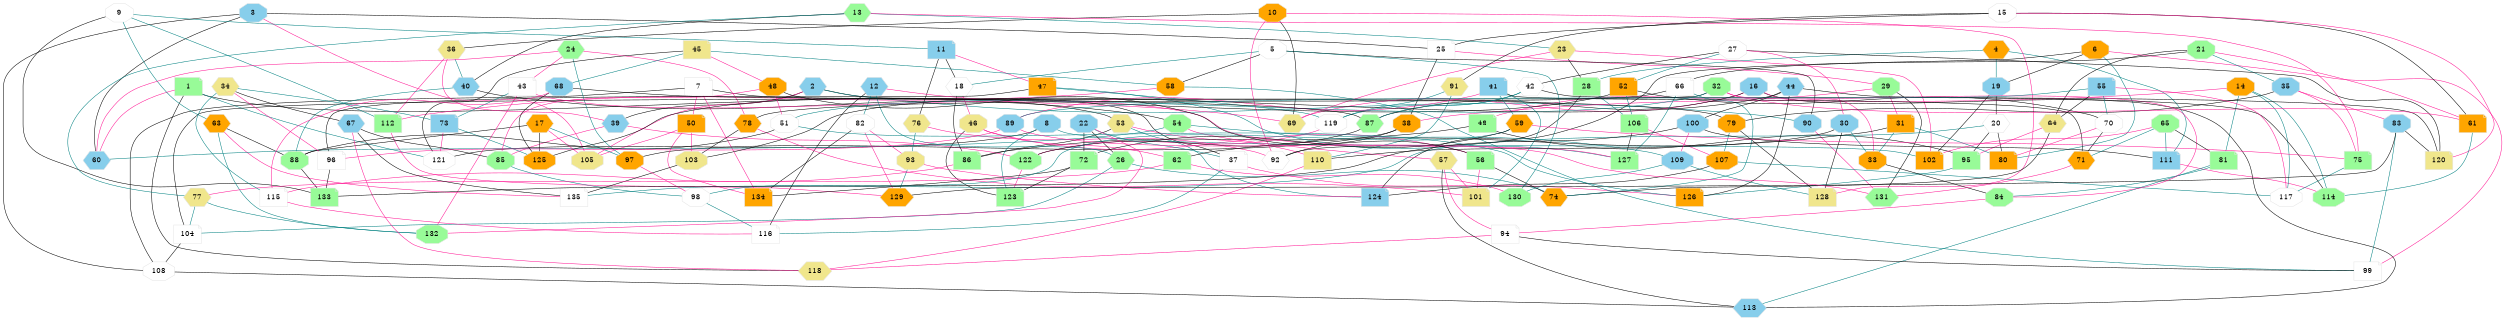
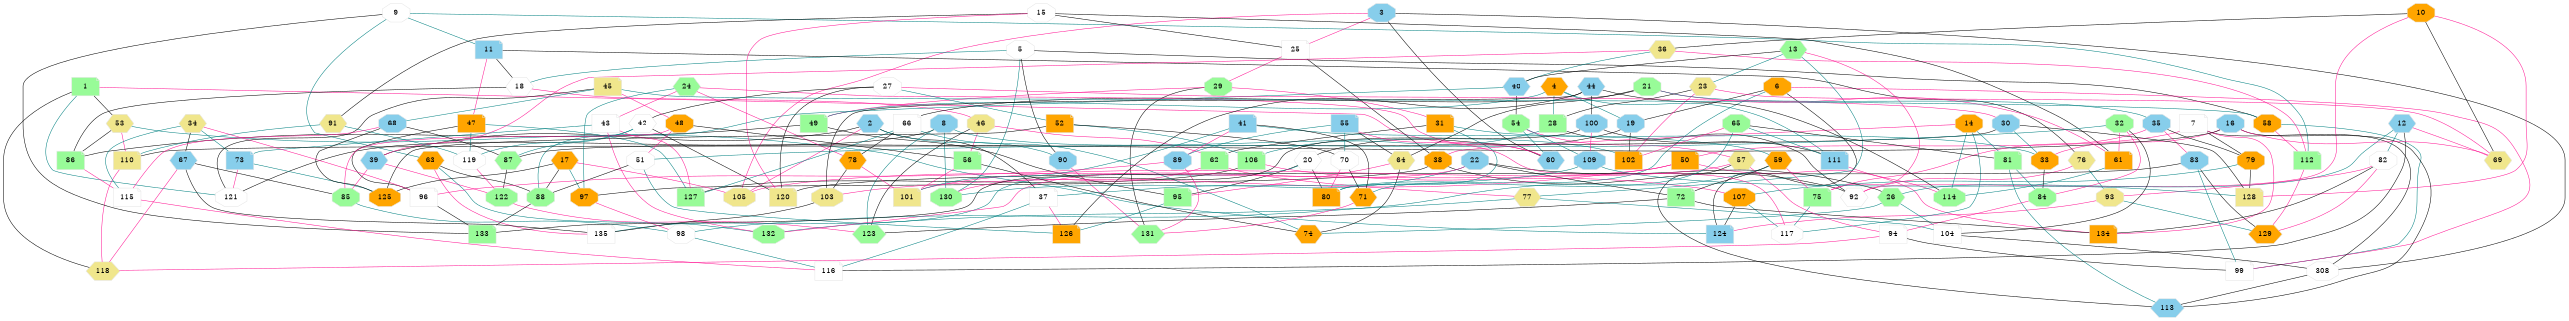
edge "3" -- "25": color black -> deeppink
edge "4" -- "49": added
edge "8" -- "130": added
node "123": shape note -> hexagon
node "108": label "108" -> "308"
